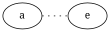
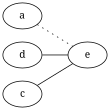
node "d": added
node "c": added
